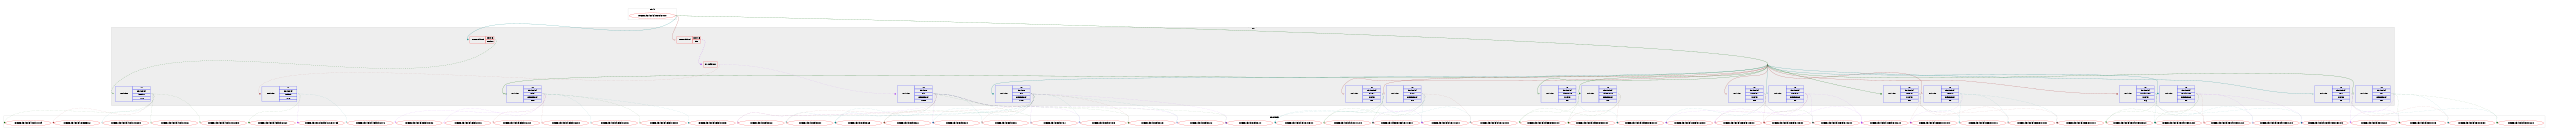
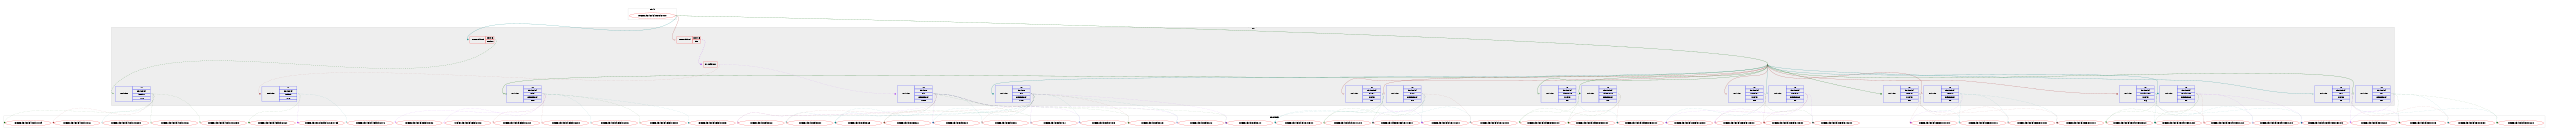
node "portage://dev-haskell/portage-1.24": label "portage://dev-haskell/portage-1.24" -> "portage://dev-haskell/hscolour-1.24"
node "portage://dev-haskell/cabal-2.0.0.2": label "portage://dev-haskell/cabal-2.0.0.2" -> "smaller://dev-haskell/cabal-2.0.0.2"
node "portage://dev-lang/ghc-8.6.4": label "portage://dev-lang/ghc-8.6.4" -> "portage://dev-lang/use-8.6.4"
node "portage://dev-haskell/openglraw-3.2.4.0": removed
